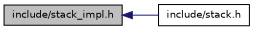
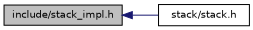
node "include/stack.h": label "include/stack.h" -> "stack/stack.h"
